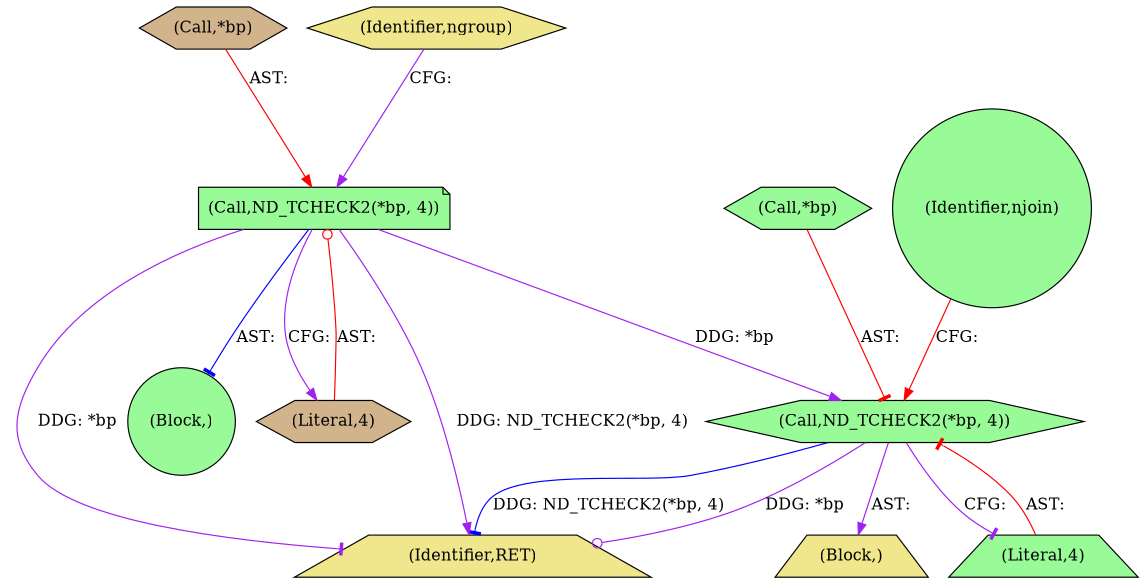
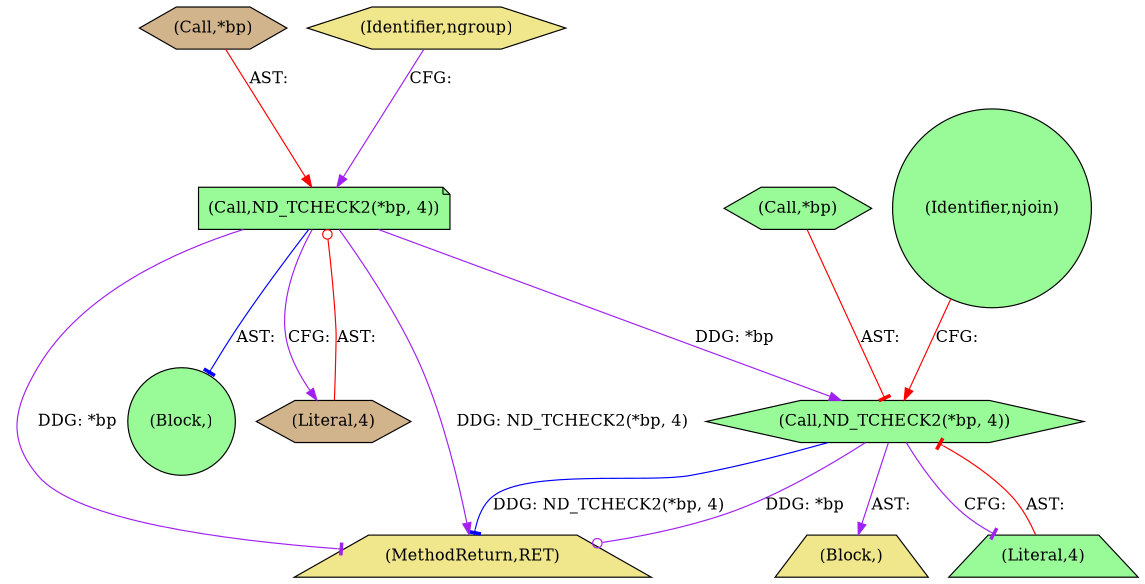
node "(Identifier,RET)": label "(Identifier,RET)" -> "(MethodReturn,RET)"
